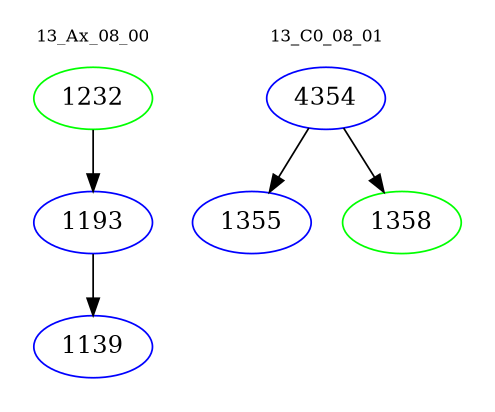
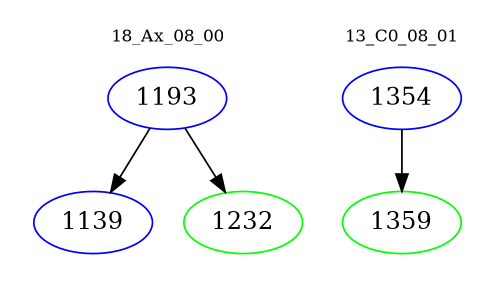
cluster "13_Ax_08_00": label "13_Ax_08_00" -> "18_Ax_08_00"
node "4354": label "4354" -> "1354"
edge "1232" -> "1193": reversed
node "1355": removed
node "1358": label "1358" -> "1359"
